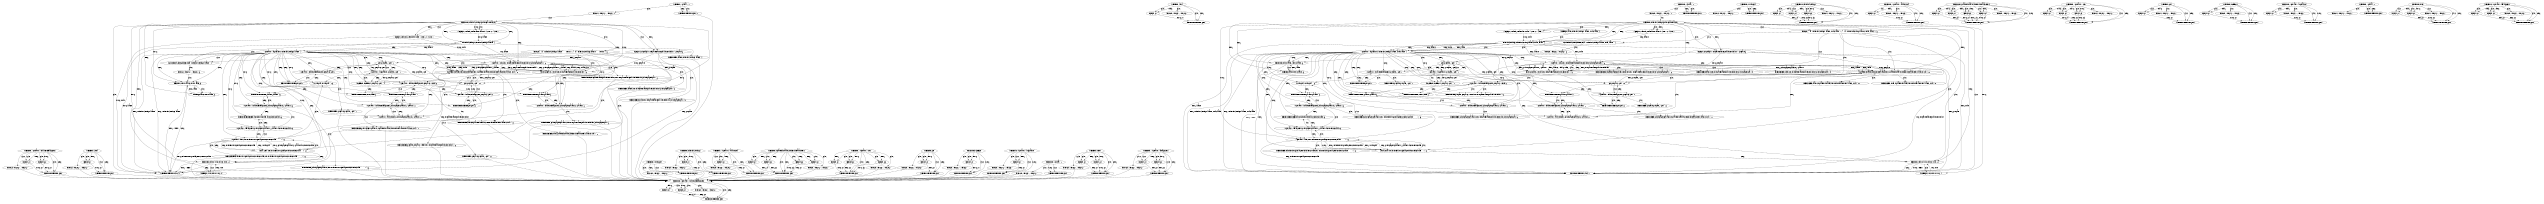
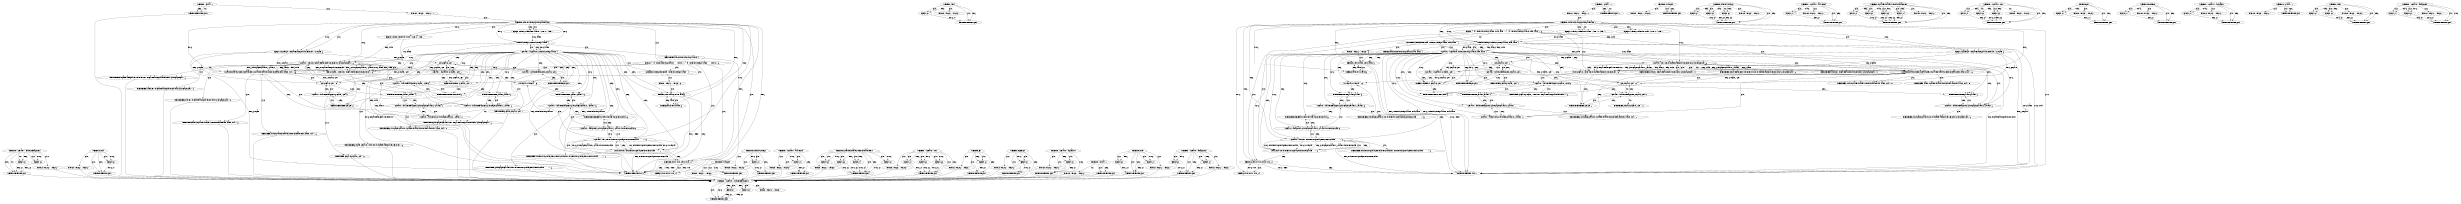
edge "(LITERAL,false,InitPrintSettings(frame, node, false))" -> "(InitPrintSettings,InitPrintSettings(frame, node, false))": reversed
edge "(CONTROL_STRUCTURE,IF,if (!InitPrintSettings(frame)))" -> "(InitPrintSettings,InitPrintSettings(frame))": now "(<operator>.logicalNot,!InitPrintSettings(frame))" -> "(InitPrintSettings,InitPrintSettings(frame))"
edge "(InitPrintSettings,InitPrintSettings(frame))" -> "(IDENTIFIER,frame,InitPrintSettings(frame))": label "DDG: " -> "AST: "
